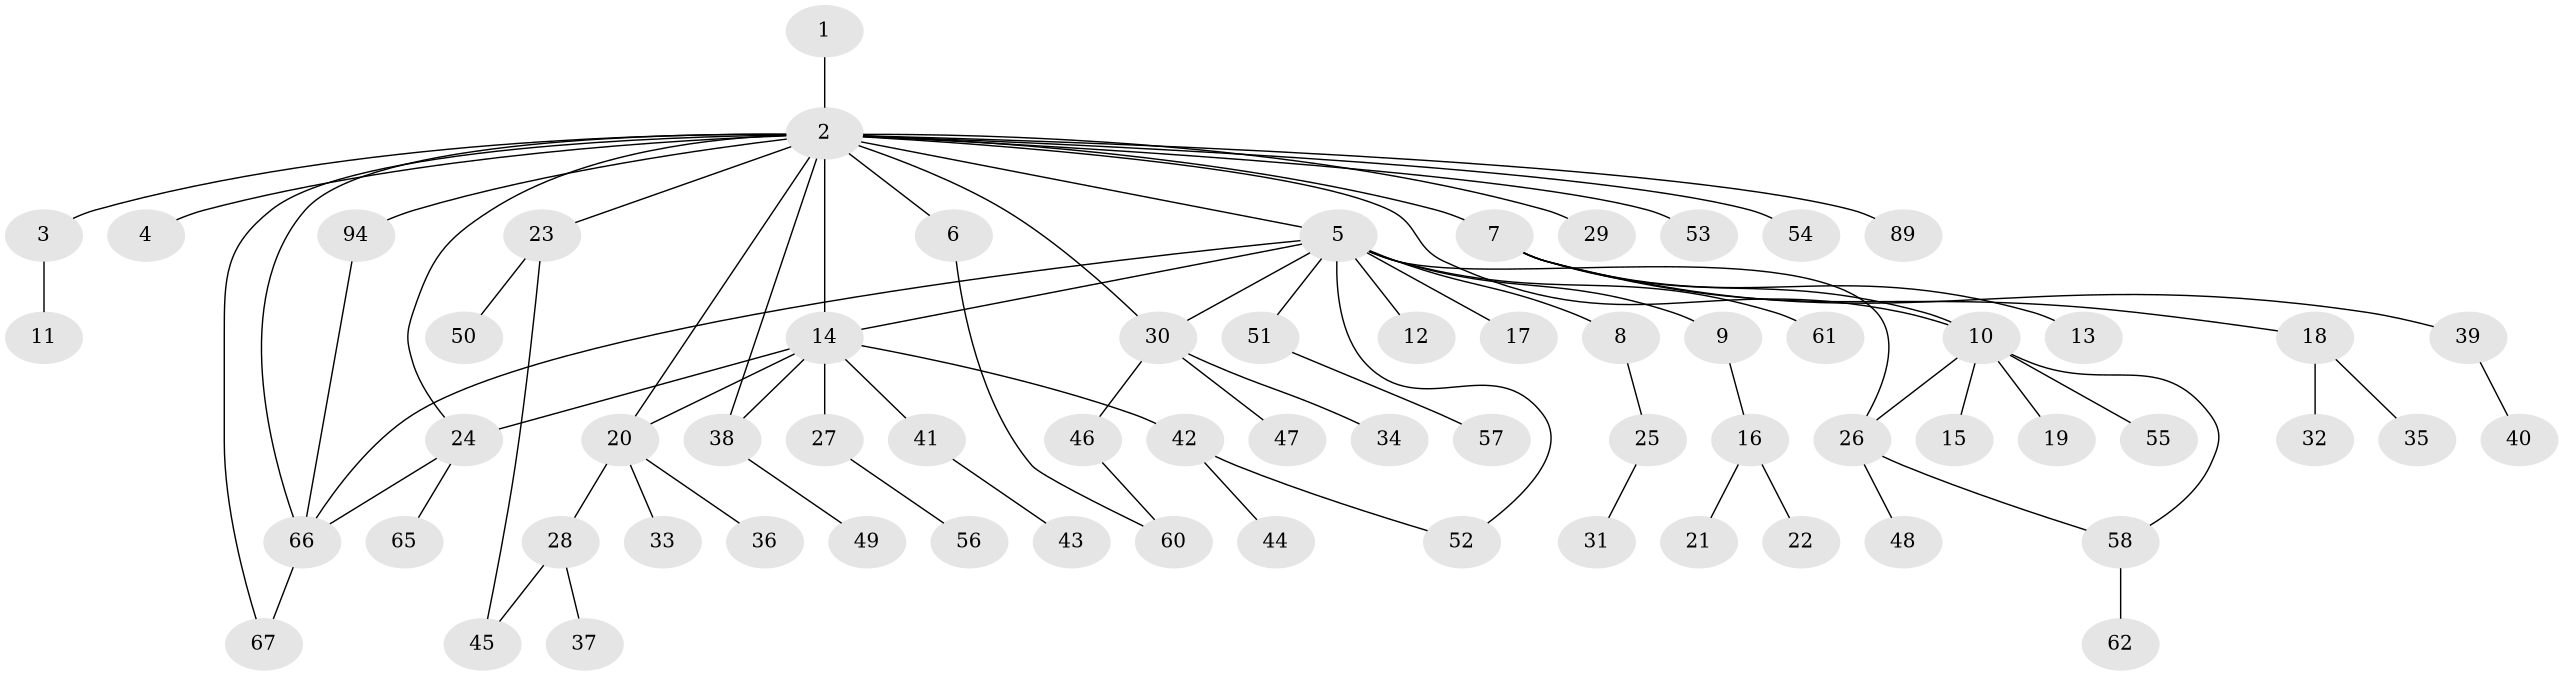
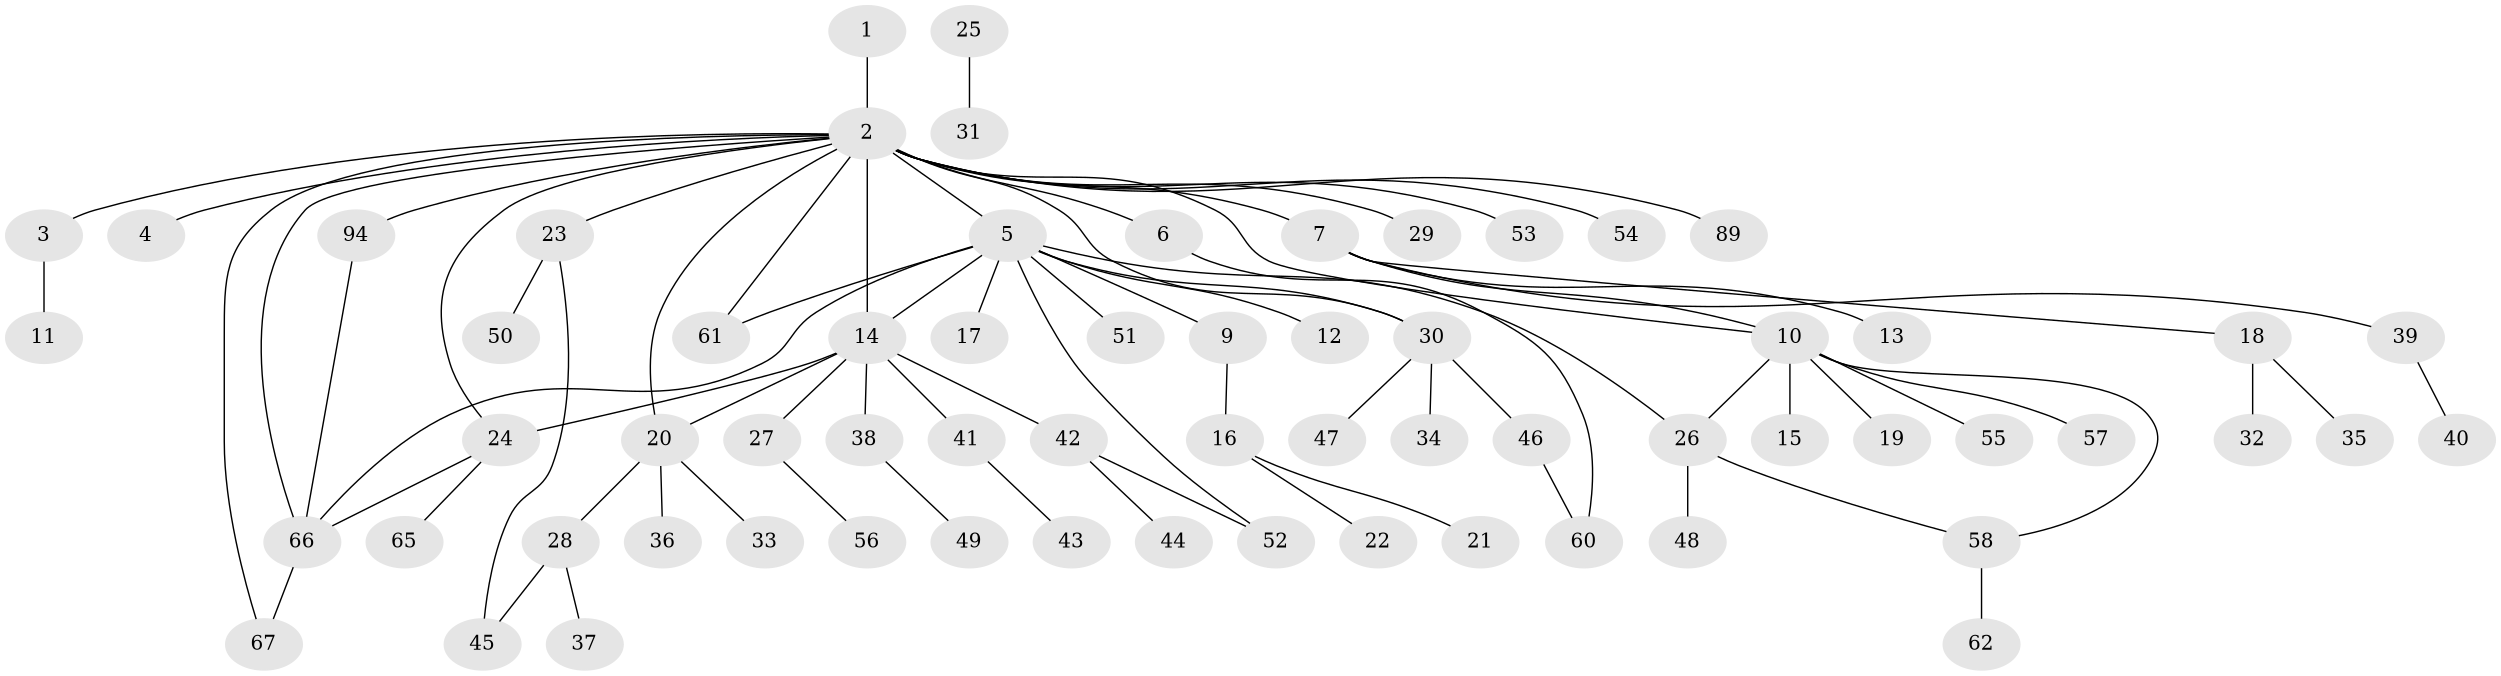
edge "2" -- "38": now "2" -- "61"
node "8": removed
edge "51" -- "57": now "10" -- "57"
